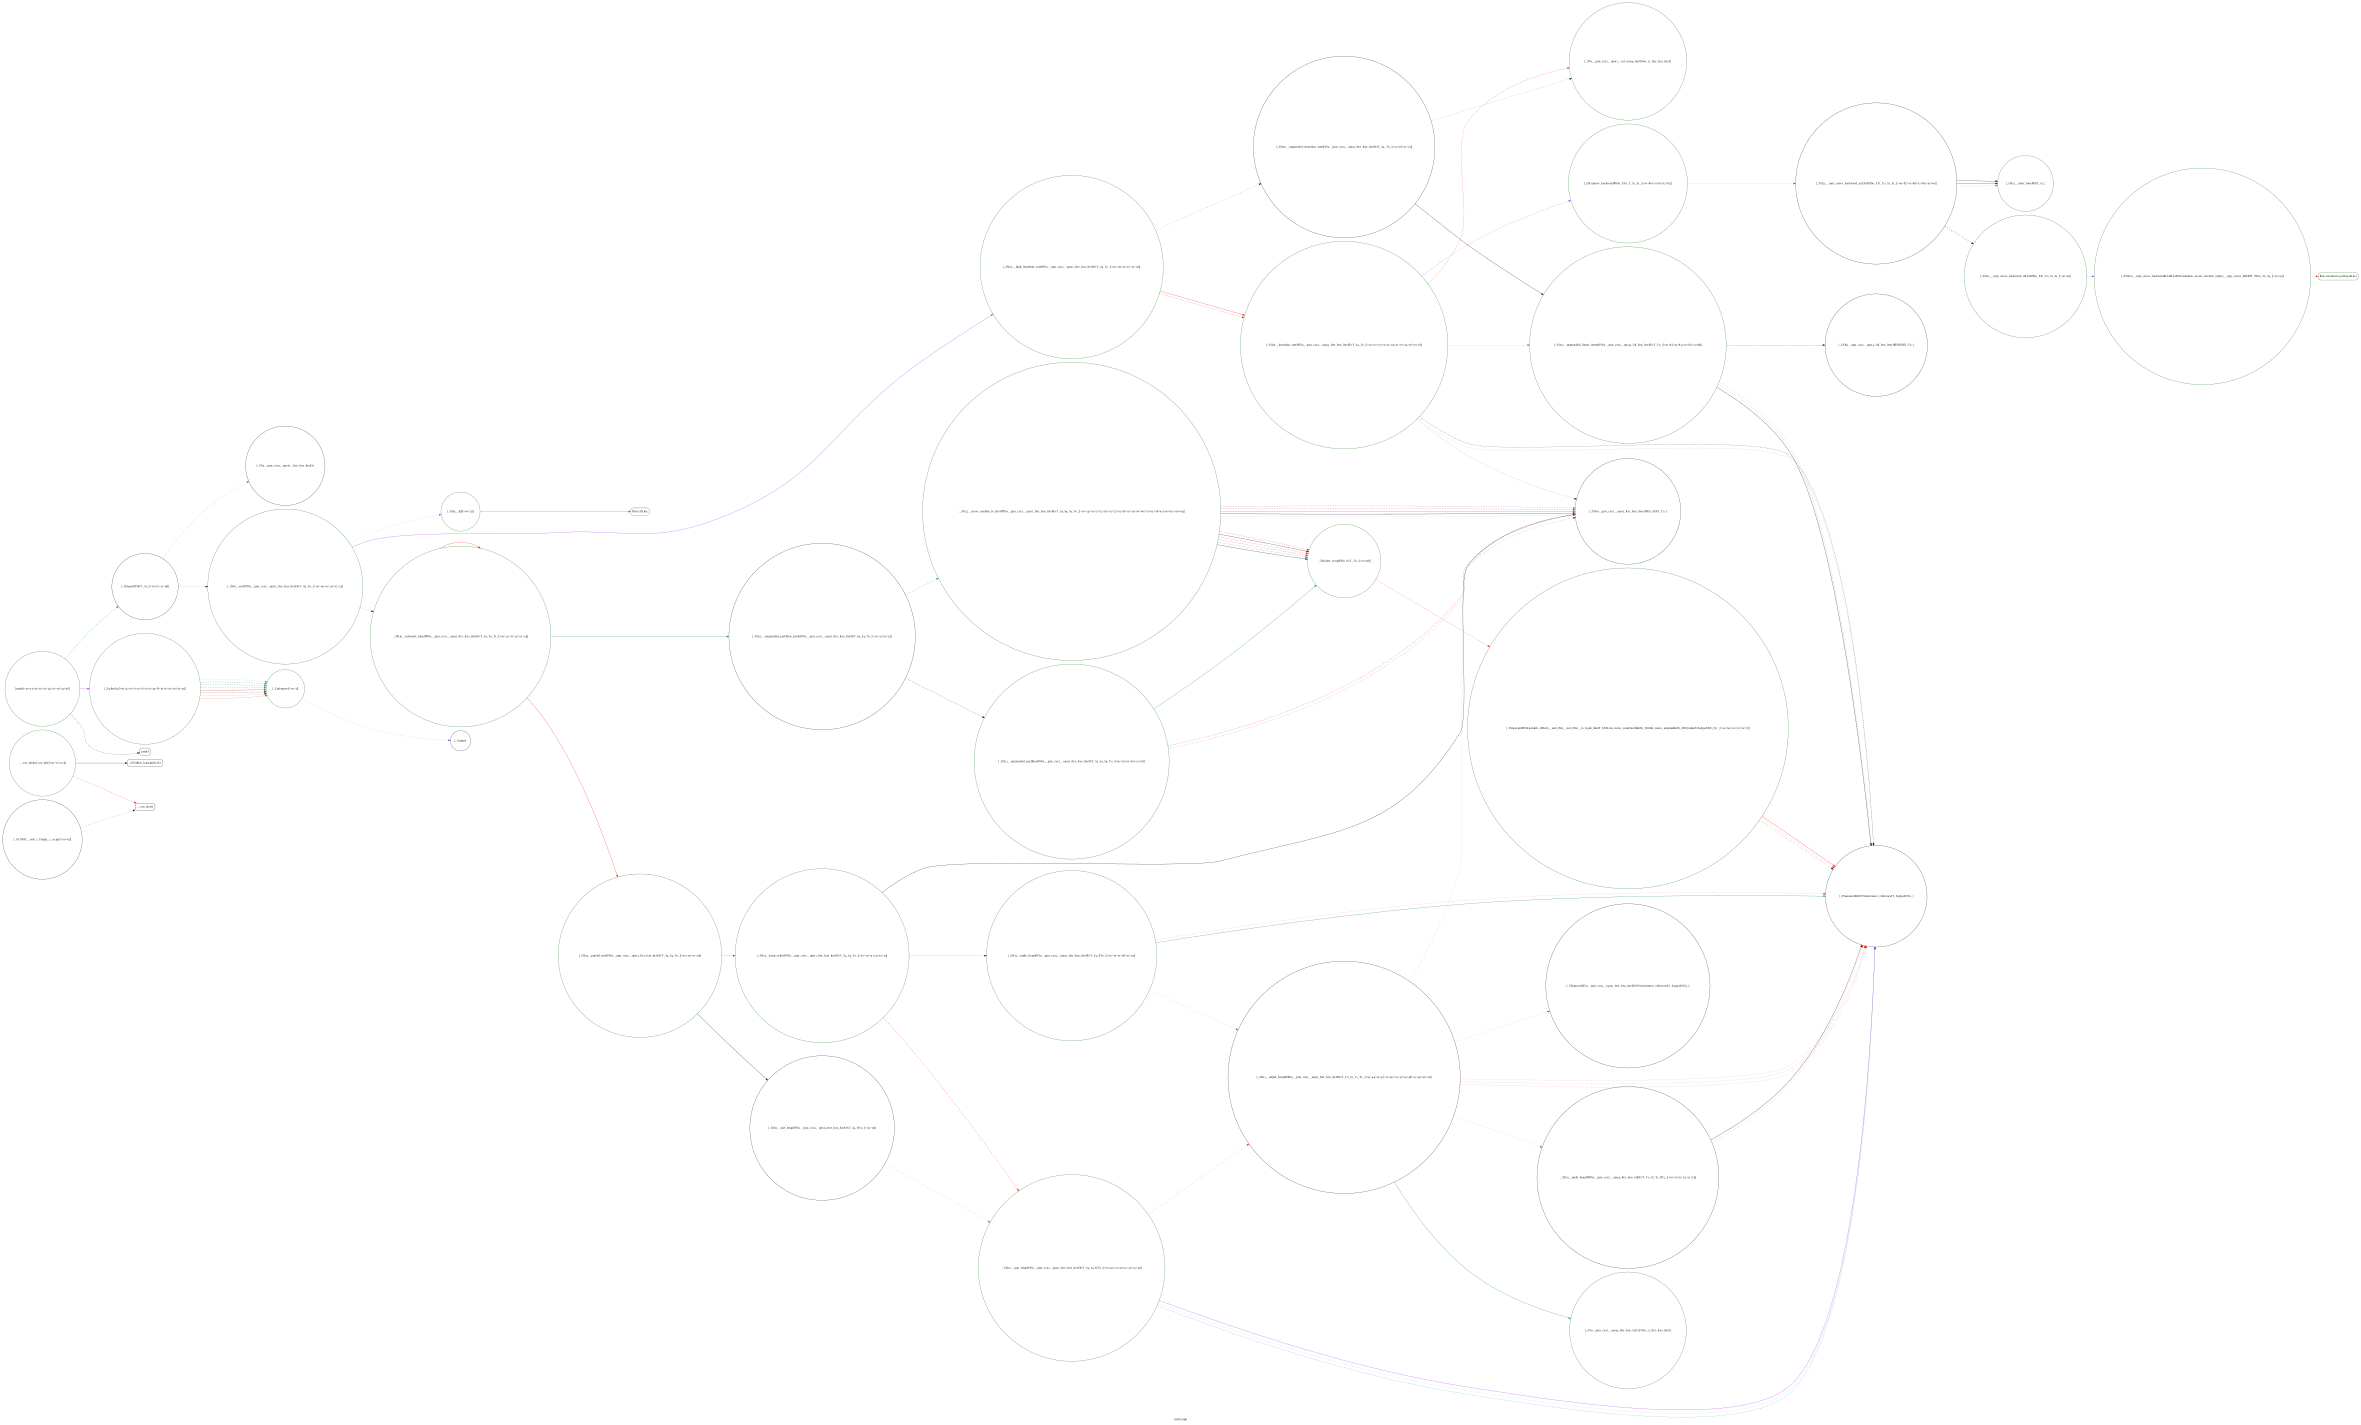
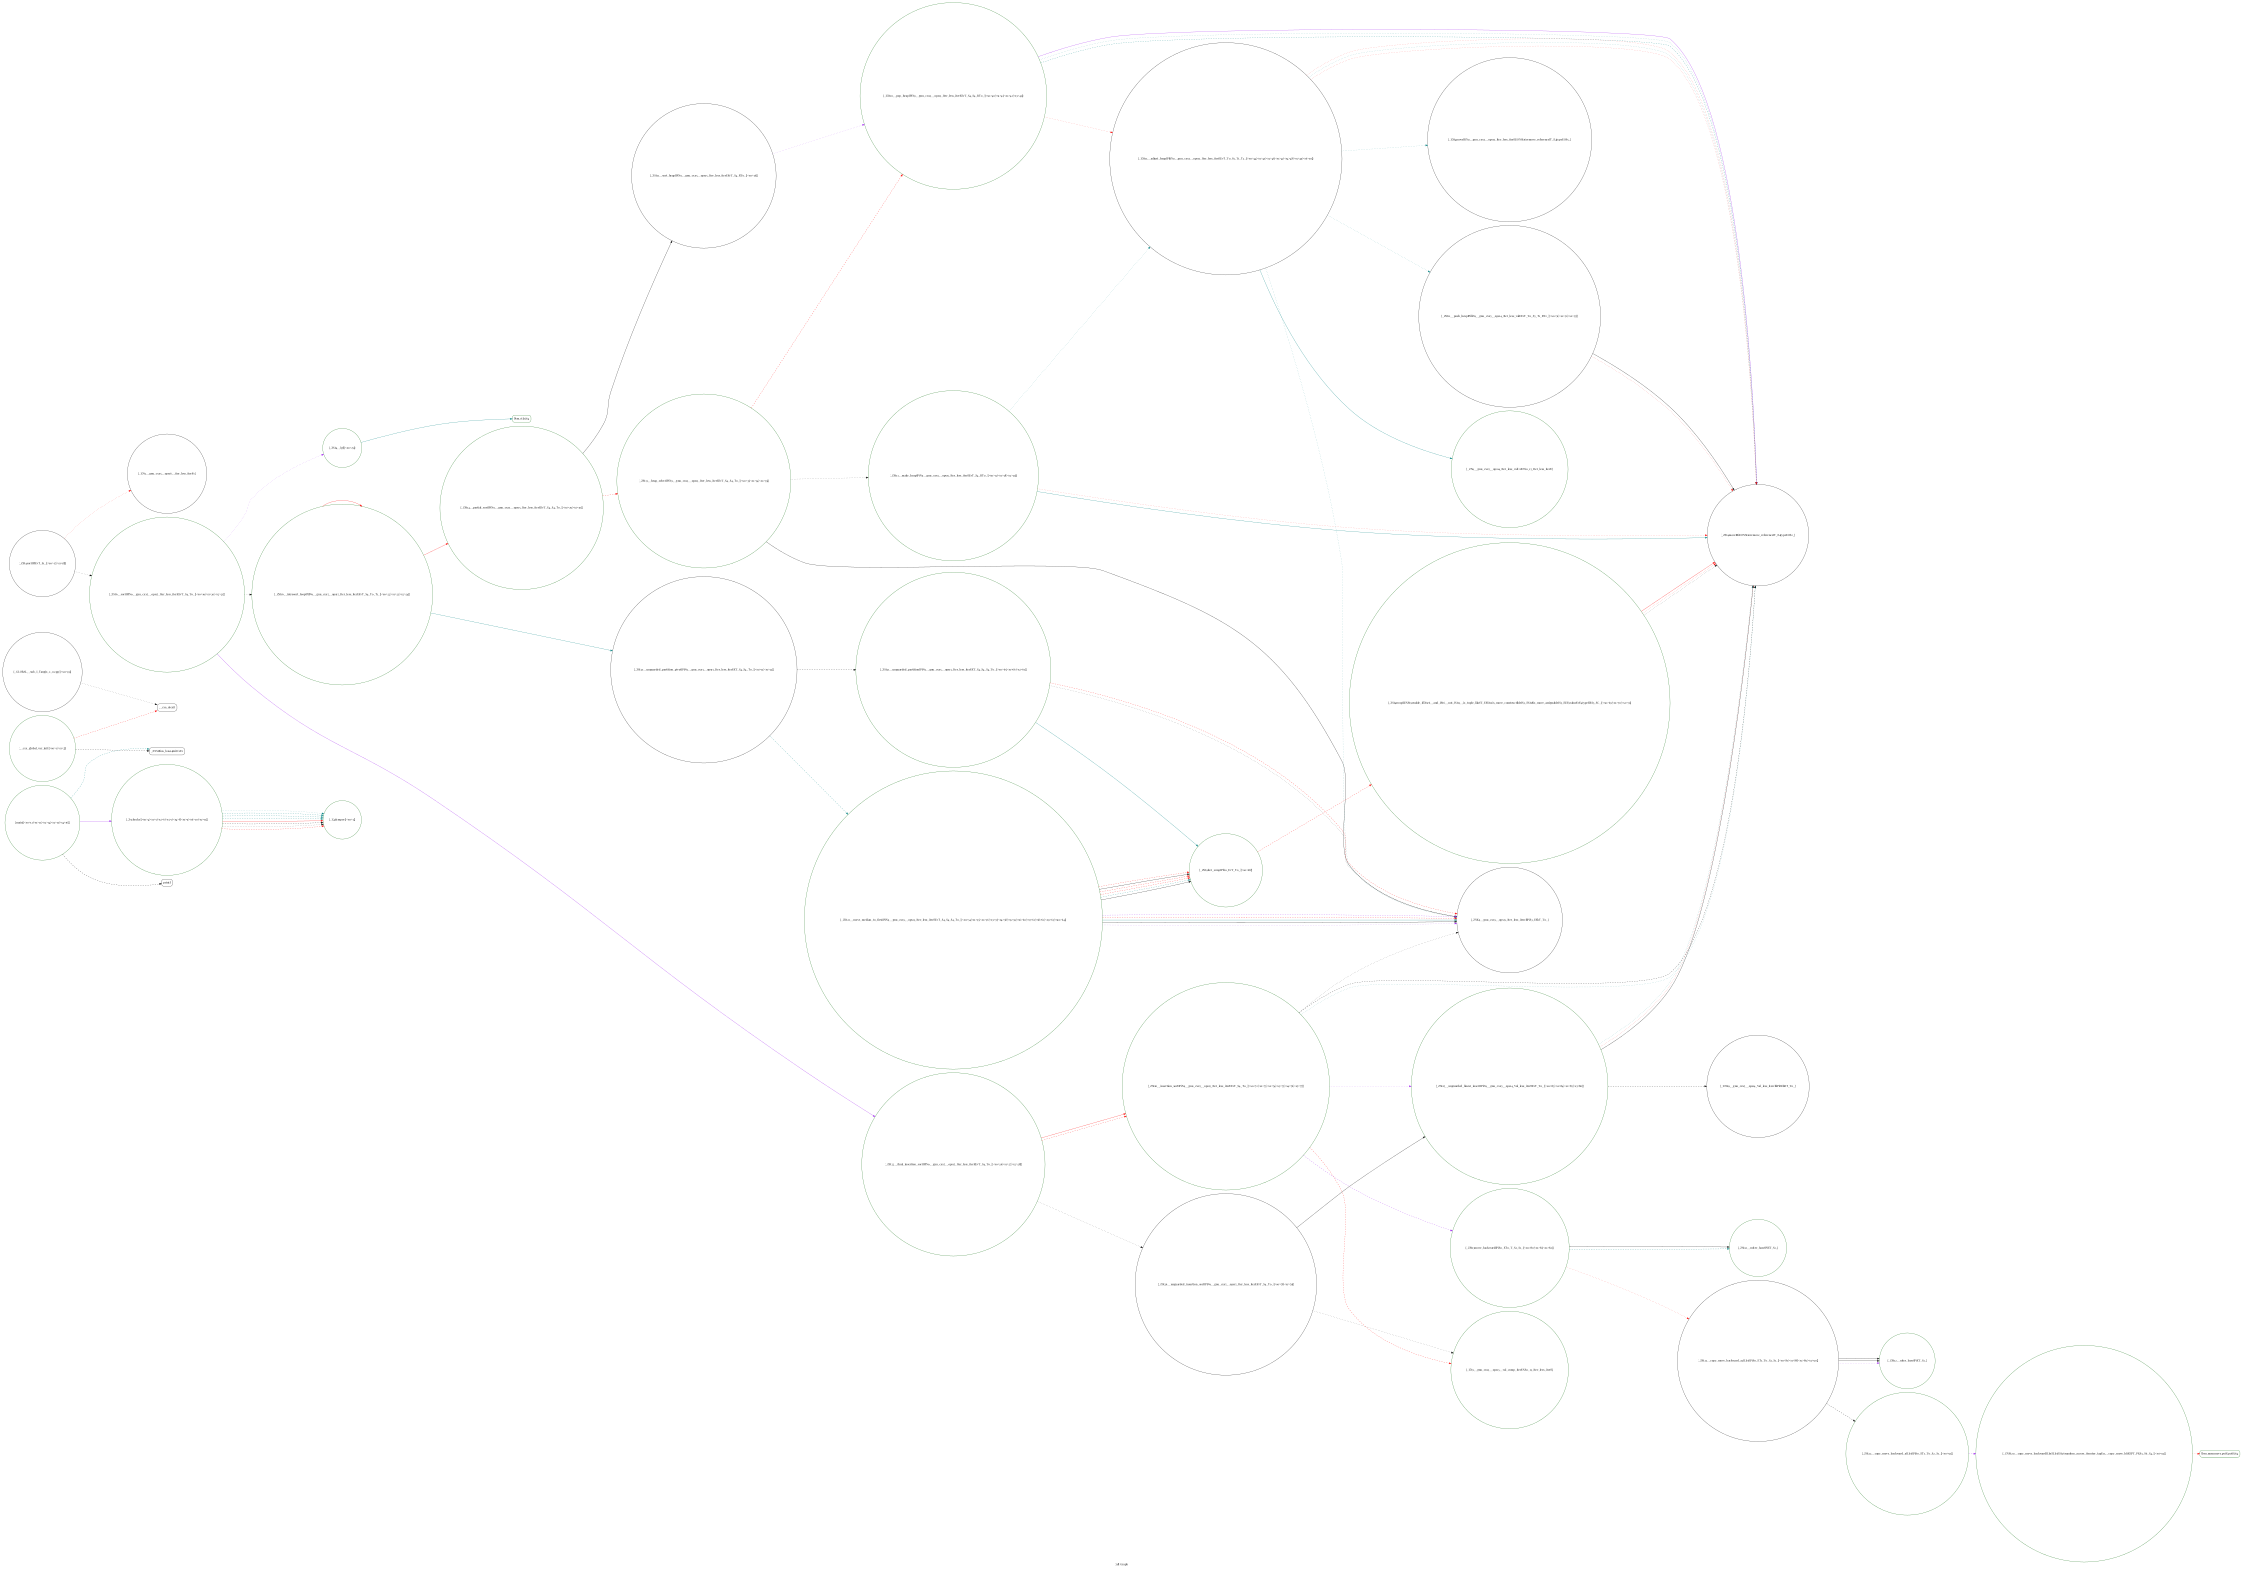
edge "{main|{<s0>12|<s1>13|<s2>14|<s3>15|<s4>16}}" -> "{_ZSt4sortIPiEvT_S1_|{<s0>17|<s1>18}}": now "{main|{<s0>12|<s1>13|<s2>14|<s3>15|<s4>16}}" -> "_ZNSt8ios_base4InitC1Ev"
node "{_Z3sgne}": removed
edge "{__cxx_global_var_init|{<s0>1|<s1>2}}" -> "_ZNSt8ios_base4InitC1Ev": style solid -> dashed
node "{_ZSt12__miter_baseIPiET_S1_}": added
